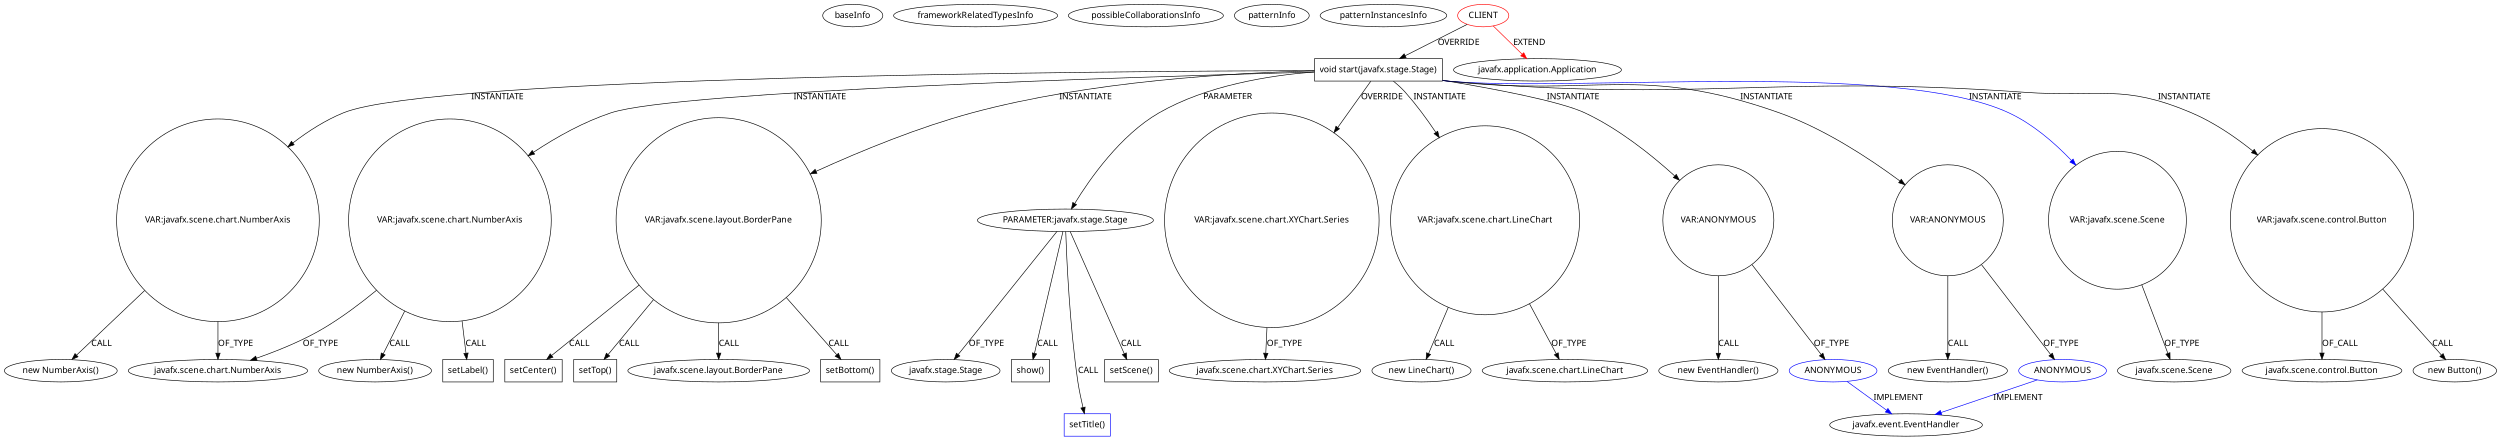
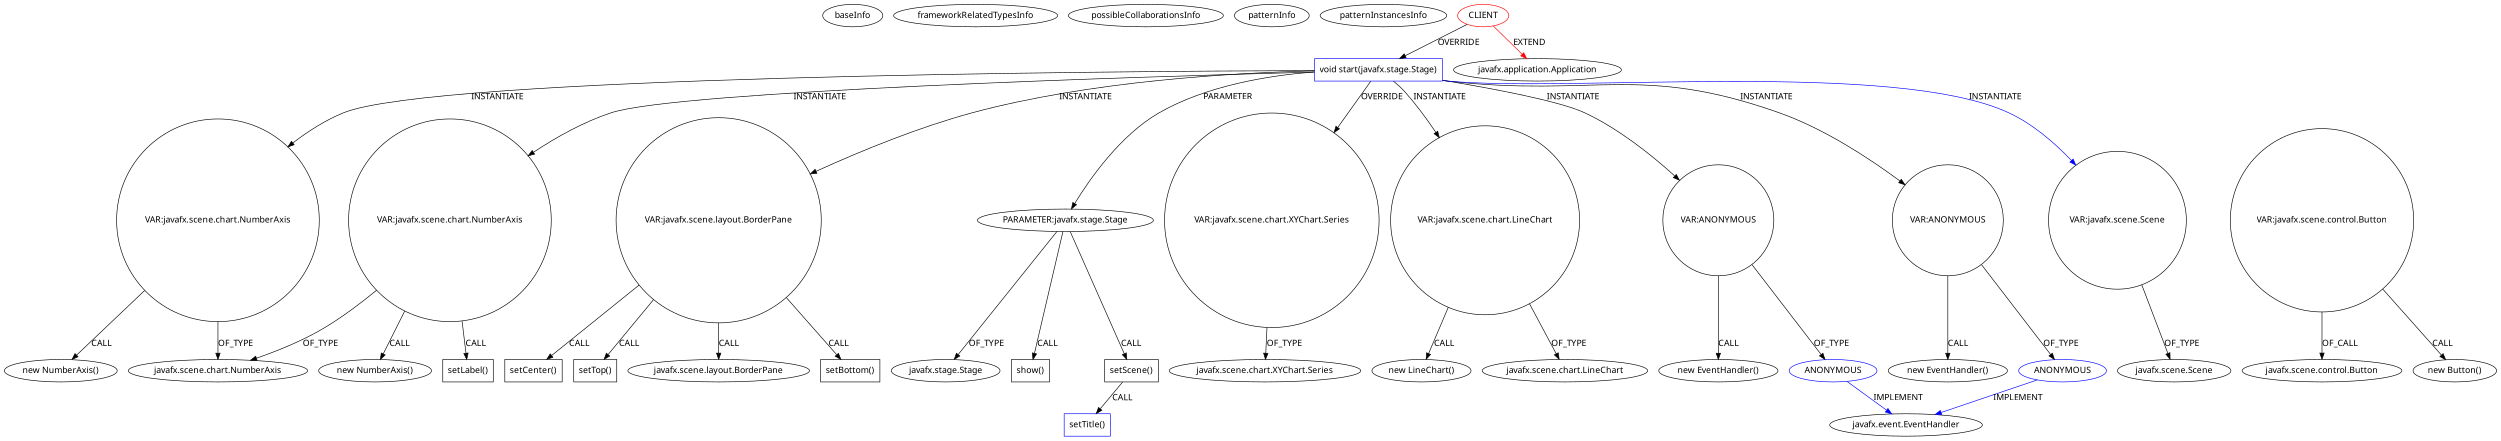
node "void start(javafx.stage.Stage)": color black -> blue
edge "void start(javafx.stage.Stage)" -> "VAR:javafx.scene.control.Button": removed, label "INSTANTIATE"
edge "PARAMETER:javafx.stage.Stage" -> "setTitle()": now "setScene()" -> "setTitle()"
